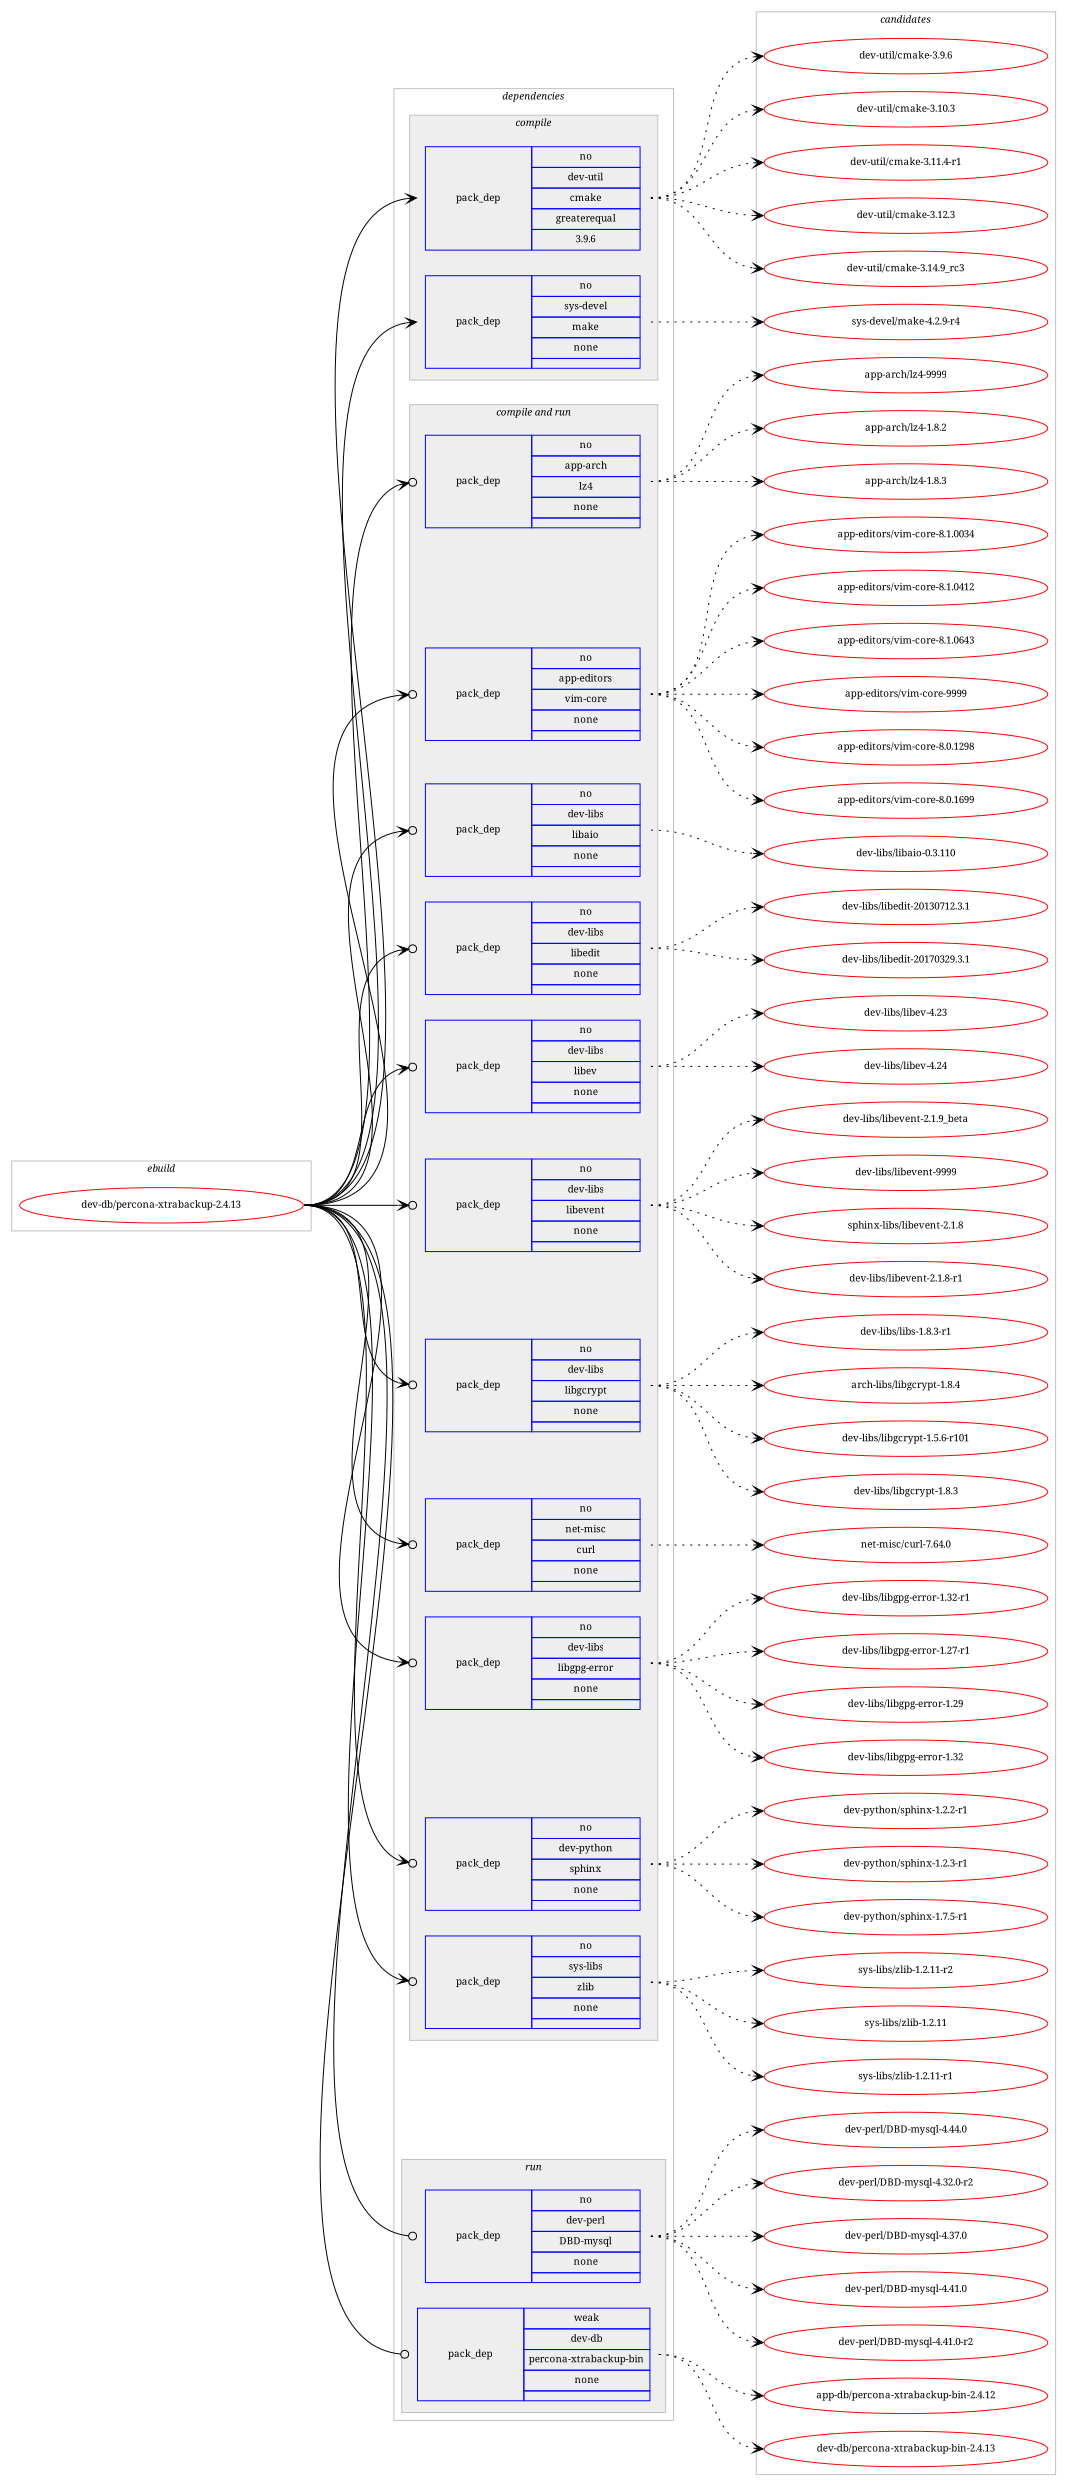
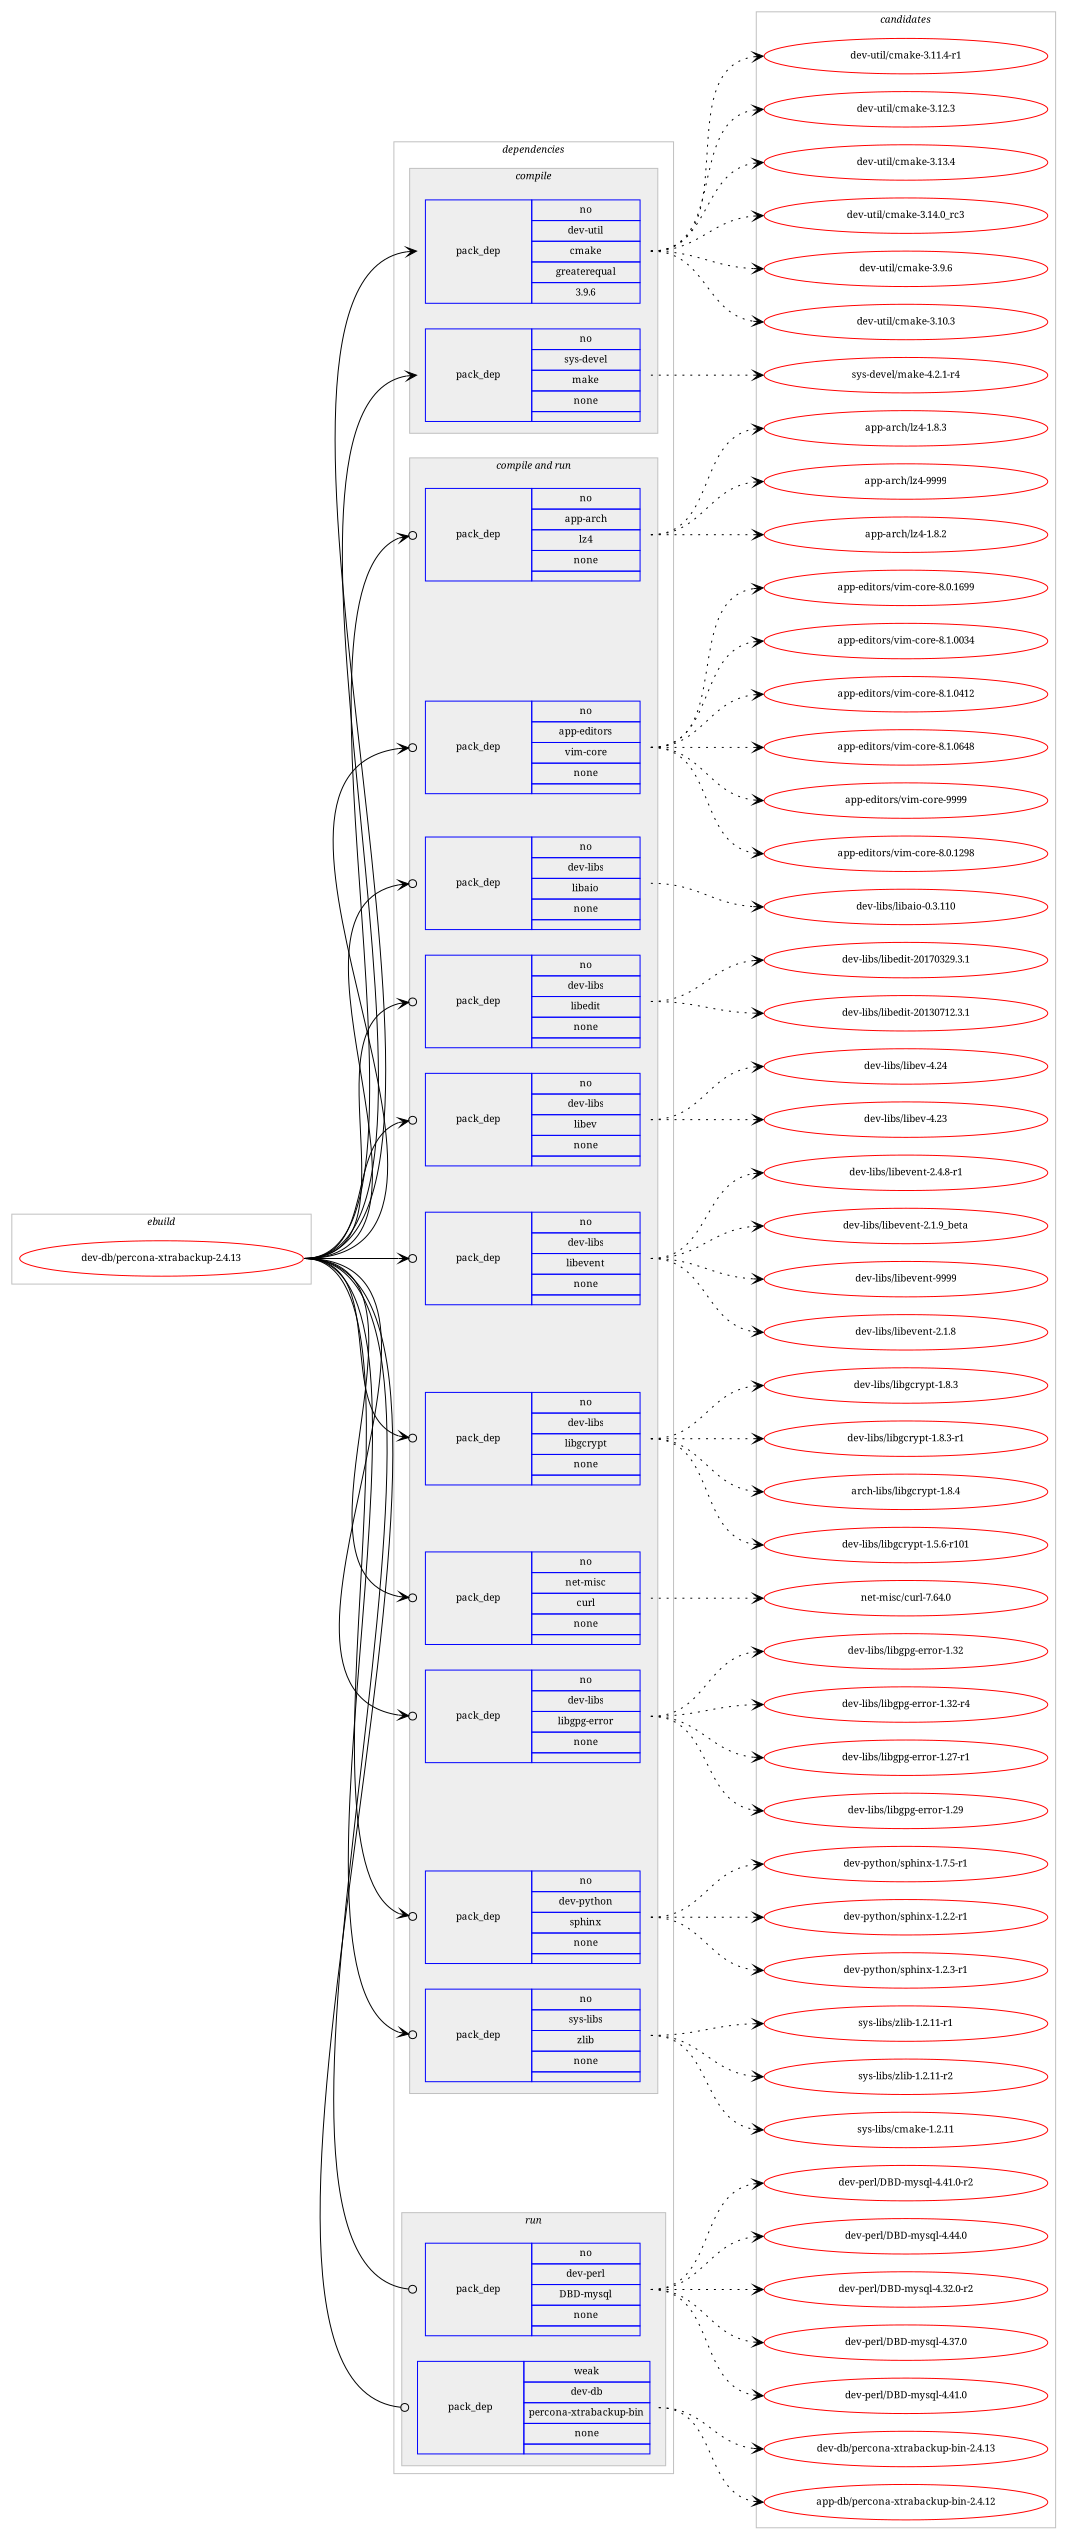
node "dev-util/cmake-3.13.4": added
node "dev-util/cmake-3.14.9_rc3": label "dev-util/cmake-3.14.9_rc3" -> "dev-util/cmake-3.14.0_rc3"
node "sys-devel/make-4.2.9-r4": label "sys-devel/make-4.2.9-r4" -> "sys-devel/make-4.2.1-r4"
node "app-editors/vim-core-8.1.0643": label "app-editors/vim-core-8.1.0643" -> "app-editors/vim-core-8.1.0648"
node "sphinx-libs/libevent-2.1.8": label "sphinx-libs/libevent-2.1.8" -> "dev-libs/libevent-2.1.8"
node "dev-libs/libevent-2.1.8-r1": label "dev-libs/libevent-2.1.8-r1" -> "dev-libs/libevent-2.4.8-r1"
node "dev-libs/libs-1.8.3-r1": label "dev-libs/libs-1.8.3-r1" -> "dev-libs/libgcrypt-1.8.3-r1"
node "dev-libs/libgpg-error-1.32-r1": label "dev-libs/libgpg-error-1.32-r1" -> "dev-libs/libgpg-error-1.32-r4"
node "sys-libs/zlib-1.2.11": label "sys-libs/zlib-1.2.11" -> "sys-libs/cmake-1.2.11"
